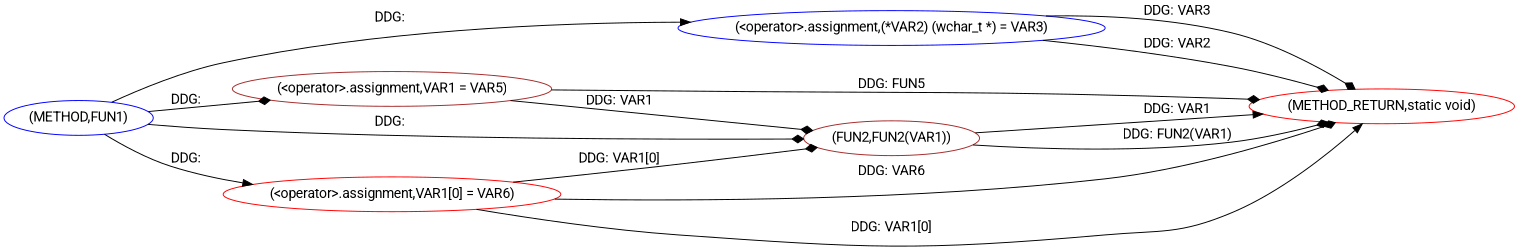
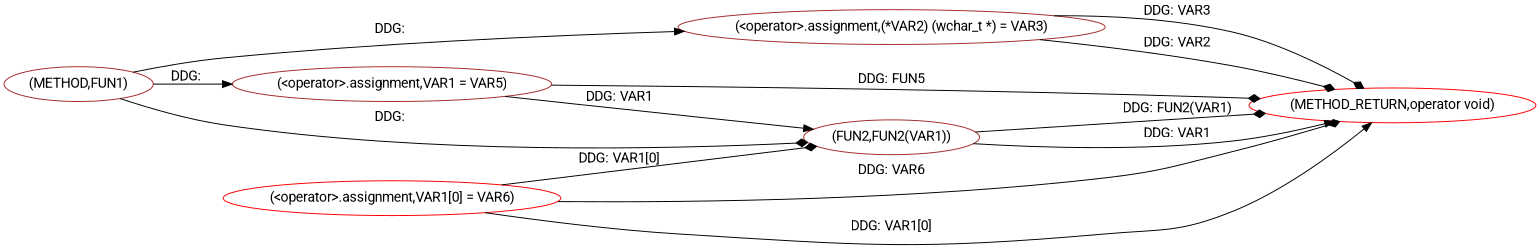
node "(<operator>.assignment,(*VAR2) (wchar_t *) = VAR3)": color blue -> brown
edge "(METHOD,FUN1)" -> "(<operator>.assignment,VAR1 = VAR5)": arrowhead diamond -> normal
node "(METHOD_RETURN,static void)": label "(METHOD_RETURN,static void)" -> "(METHOD_RETURN,operator void)"
edge "(<operator>.assignment,VAR1 = VAR5)" -> "(FUN2,FUN2(VAR1))": arrowhead diamond -> normal
node "(METHOD,FUN1)": color blue -> brown
edge "(METHOD,FUN1)" -> "(<operator>.assignment,VAR1[0] = VAR6)": removed, label "DDG:"
